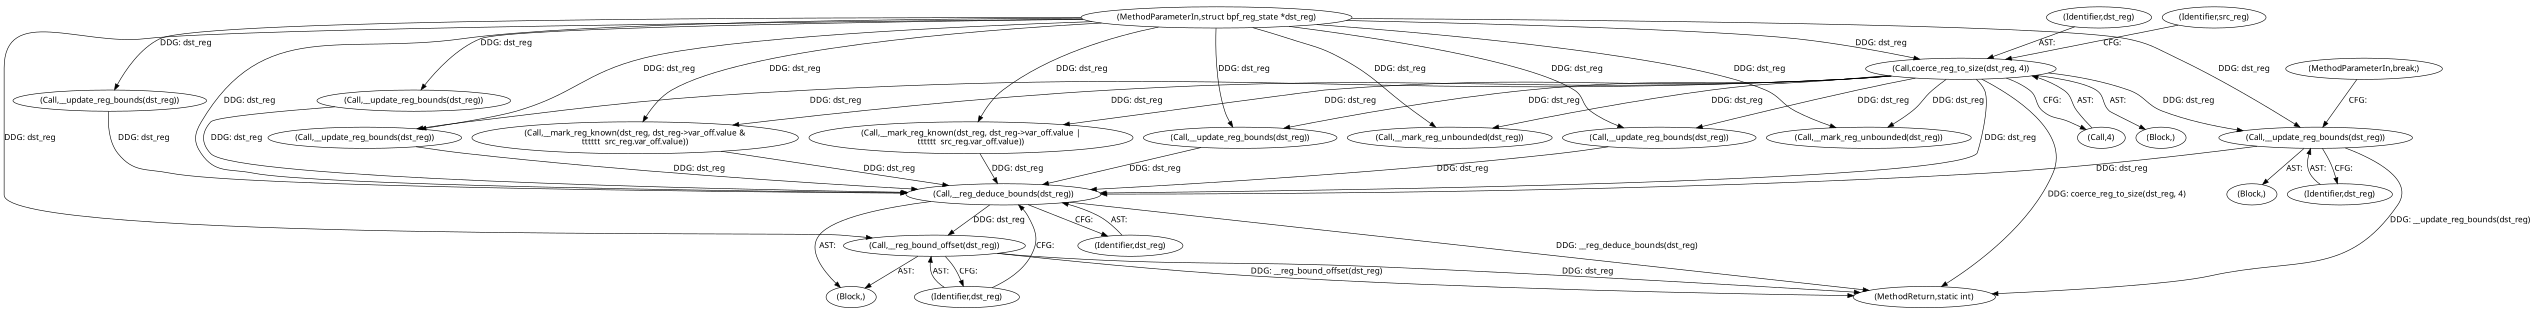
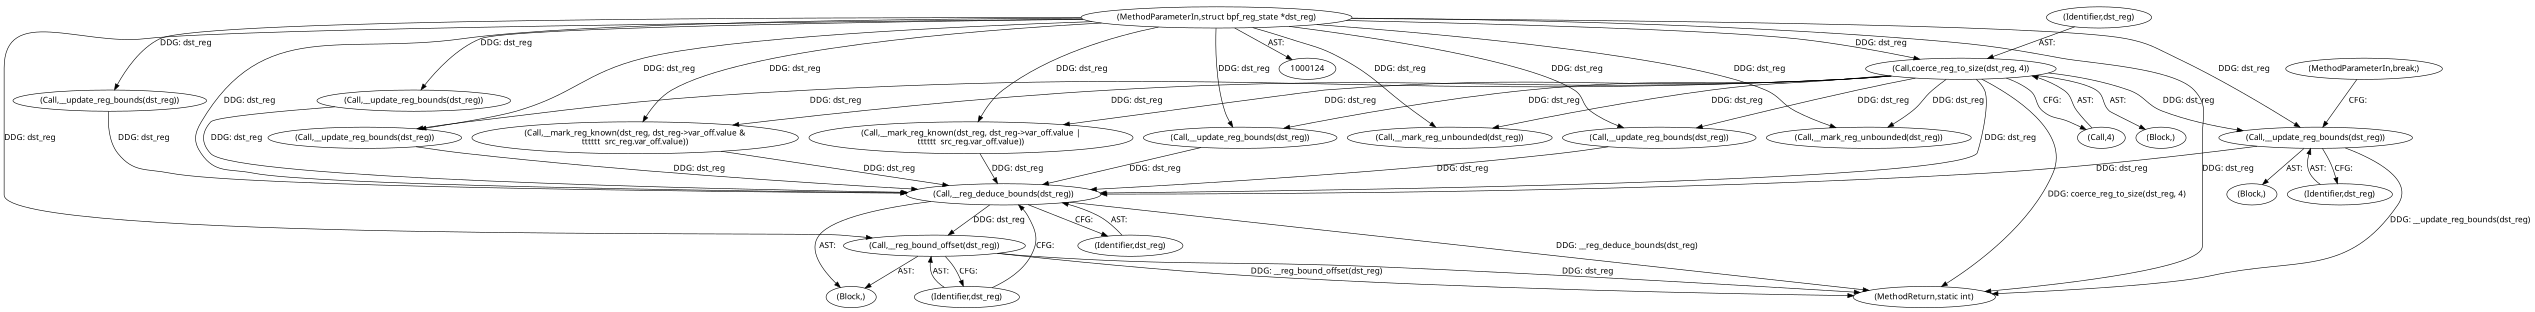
node "(Identifier,src_reg)": removed
edge "(MethodParameterIn,struct bpf_reg_state *dst_reg)" -> "(MethodReturn,static int)": added, label "DDG: dst_reg"
node "1000124": added
